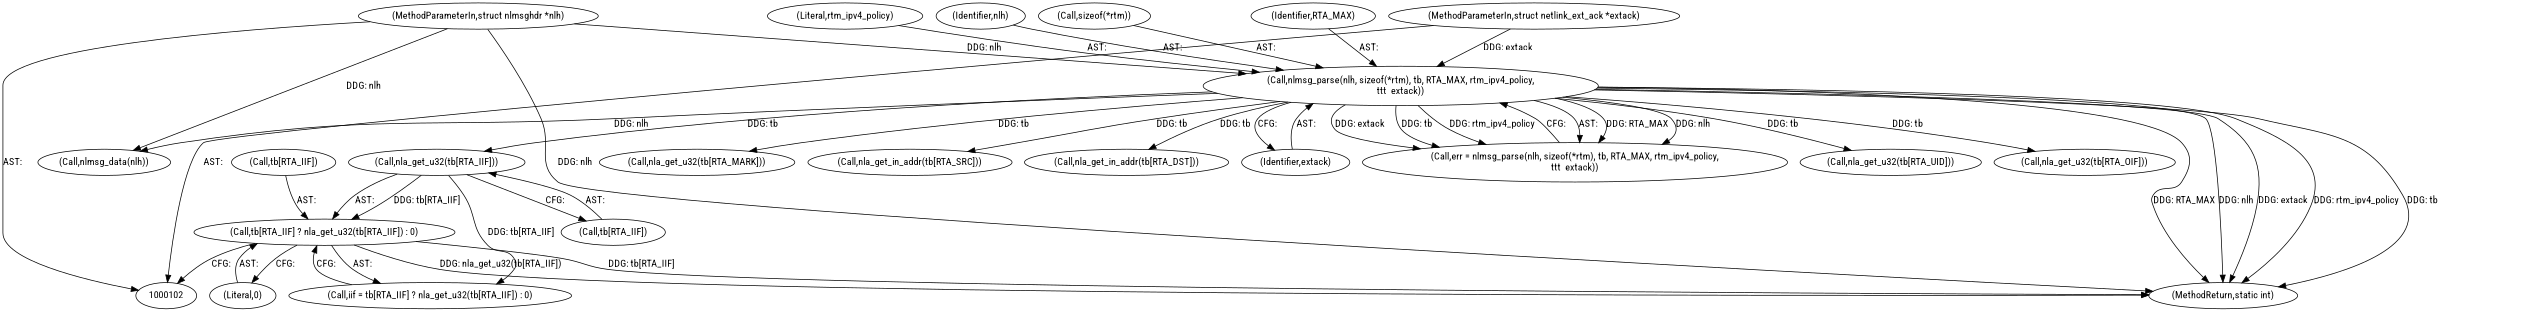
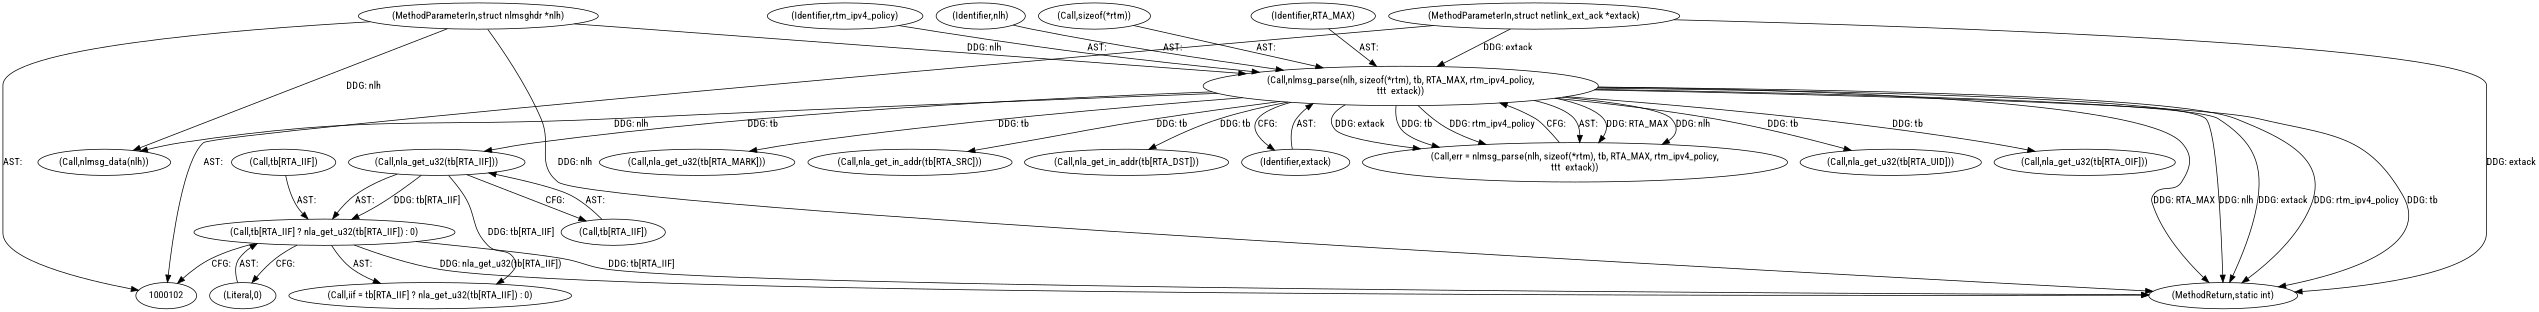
node "(Literal,rtm_ipv4_policy)": label "(Literal,rtm_ipv4_policy)" -> "(Identifier,rtm_ipv4_policy)"
edge "(MethodParameterIn,struct netlink_ext_ack *extack)" -> "(MethodReturn,static int)": added, label "DDG: extack"
edge "(Call,iif = tb[RTA_IIF] ? nla_get_u32(tb[RTA_IIF]) : 0)" -> "(Call,tb[RTA_IIF] ? nla_get_u32(tb[RTA_IIF]) : 0)": removed, label "CFG:"
